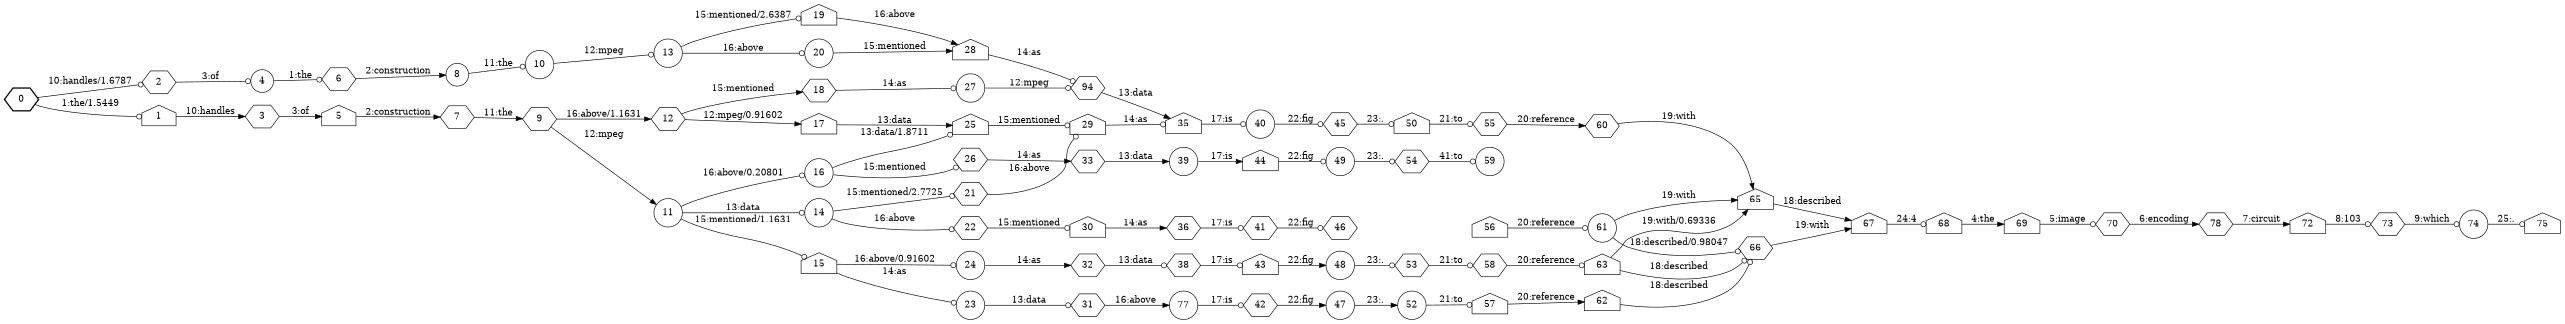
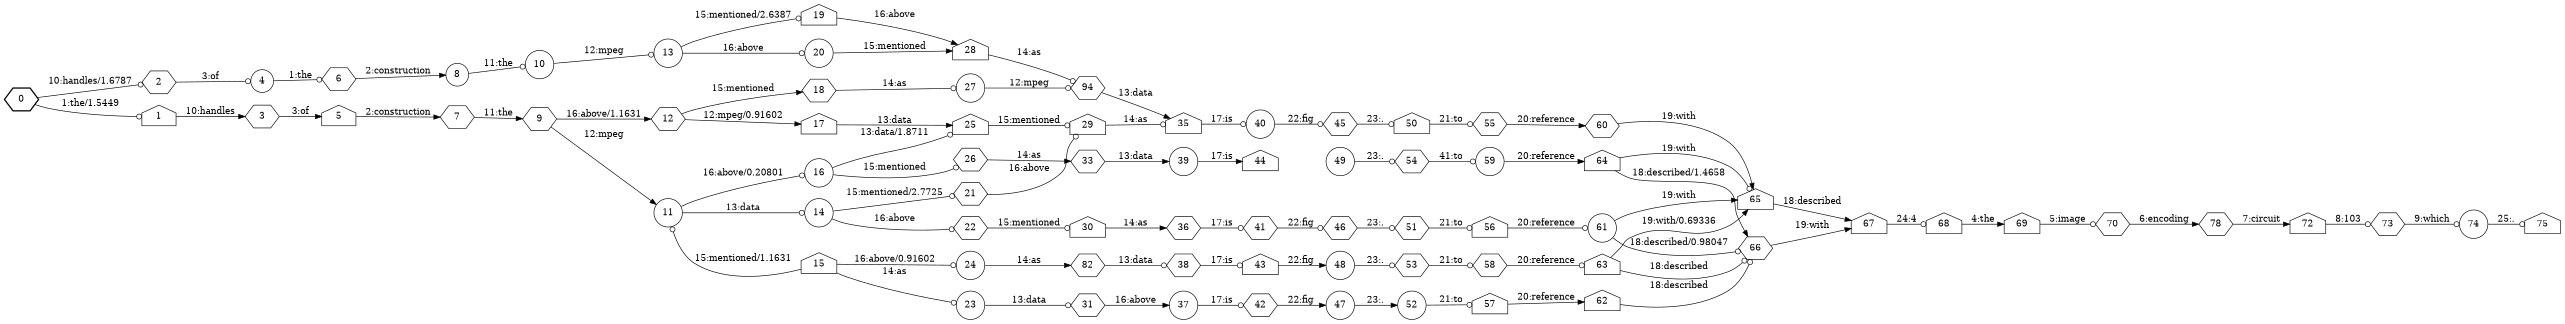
edge "44" -> "49": removed, label "22:fig"
node "64": added
node "51": added
edge "11" -> "15": reversed
node "32": label "32" -> "82"
node "77": label "77" -> "37"
